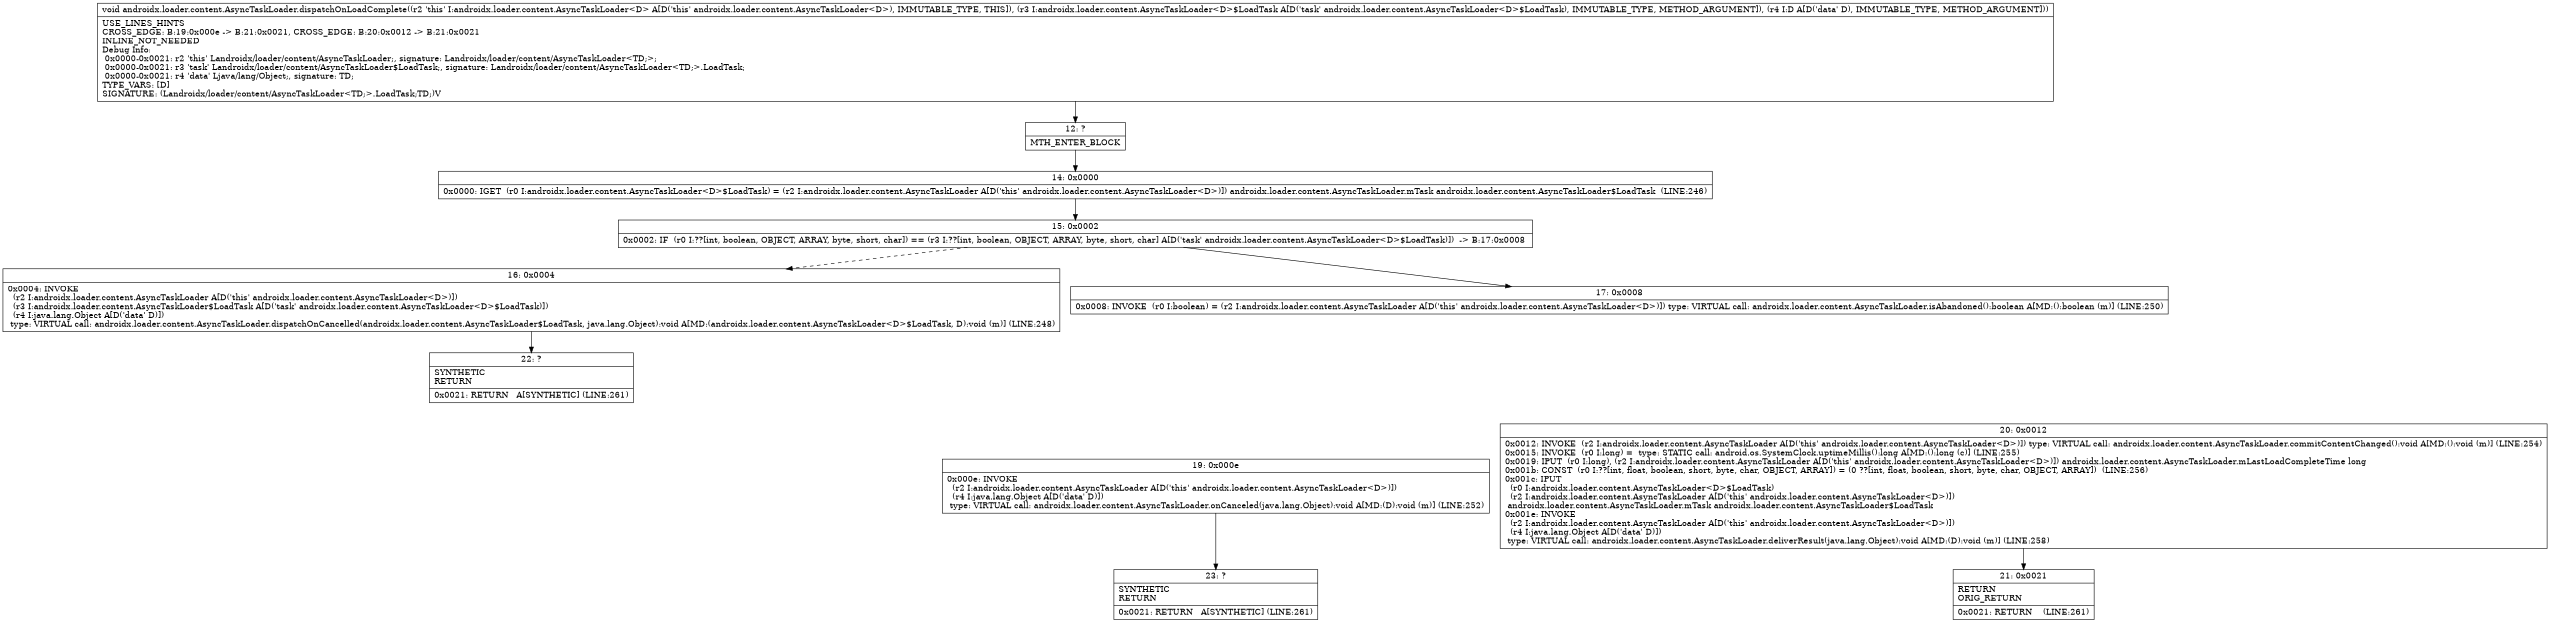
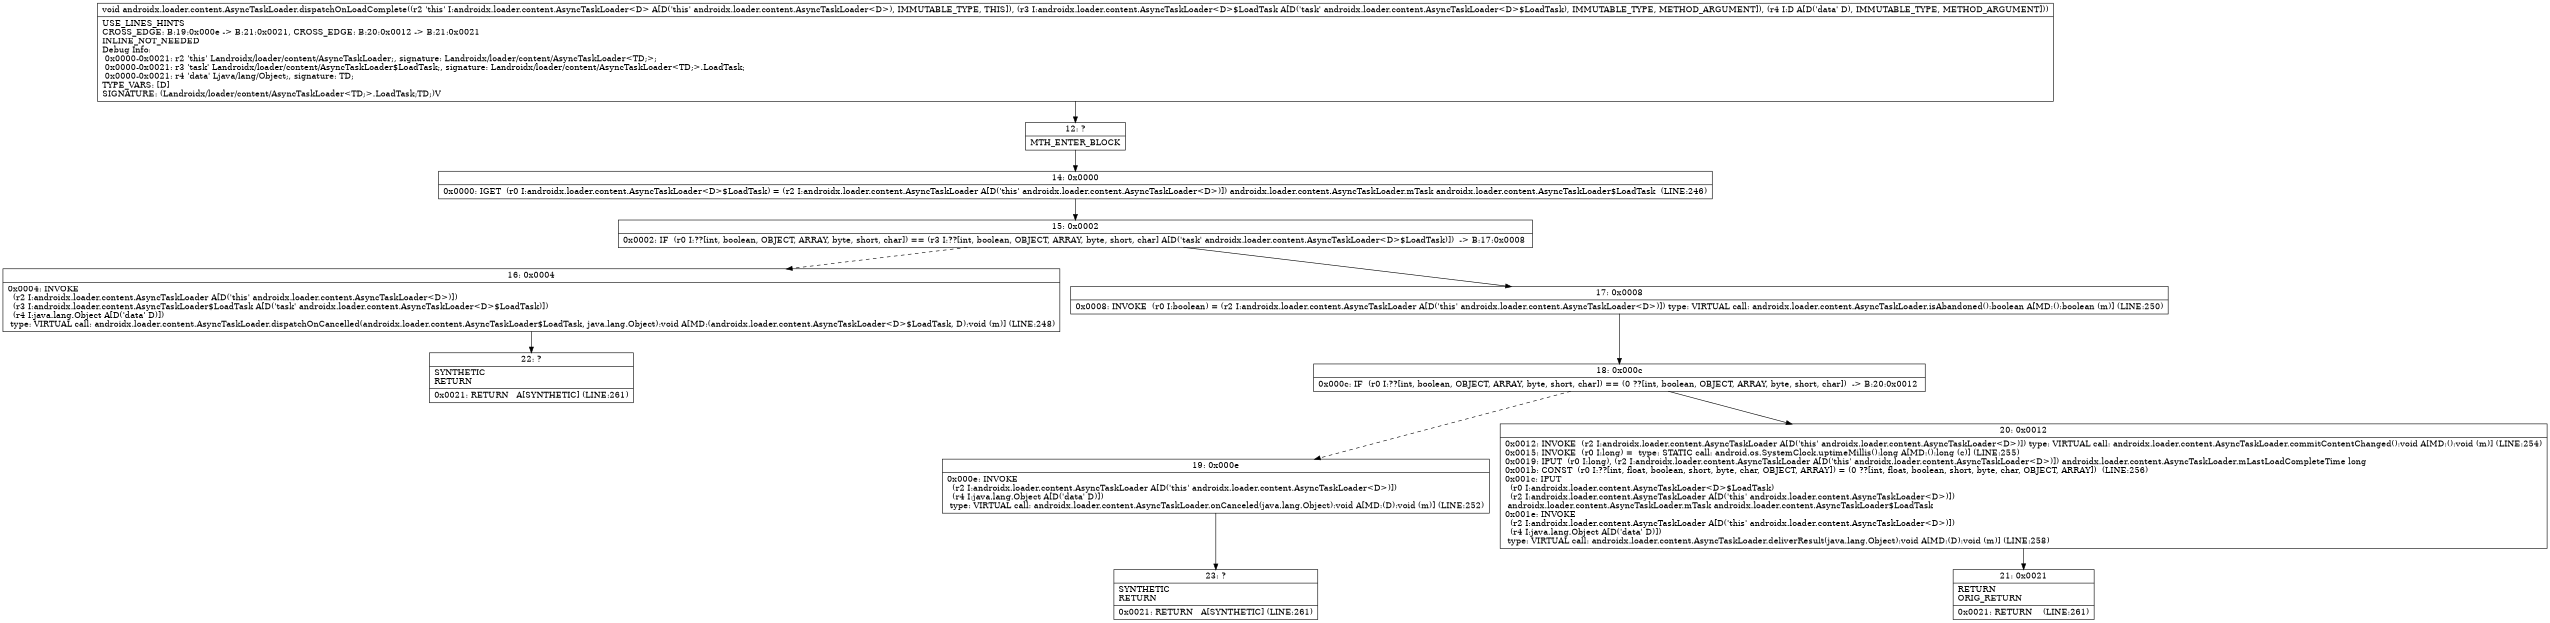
node "18: 0x000c": added
